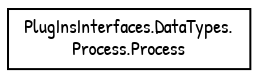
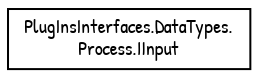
node "PlugInsInterfaces.DataTypes. Process.Process": label "PlugInsInterfaces.DataTypes. Process.Process" -> "PlugInsInterfaces.DataTypes. Process.IInput"
